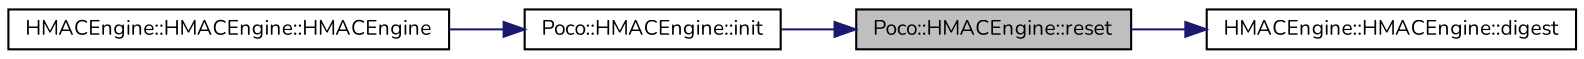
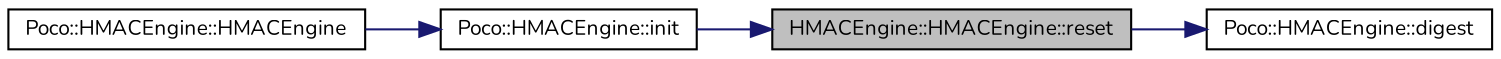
node "HMACEngine::HMACEngine::HMACEngine": label "HMACEngine::HMACEngine::HMACEngine" -> "Poco::HMACEngine::HMACEngine"
node "Poco::HMACEngine::reset": label "Poco::HMACEngine::reset" -> "HMACEngine::HMACEngine::reset"
node "HMACEngine::HMACEngine::digest": label "HMACEngine::HMACEngine::digest" -> "Poco::HMACEngine::digest"
